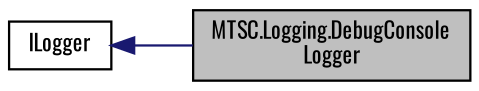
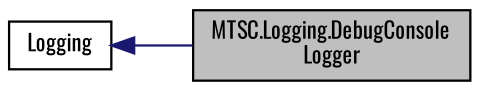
node "ILogger": label "ILogger" -> "Logging"
